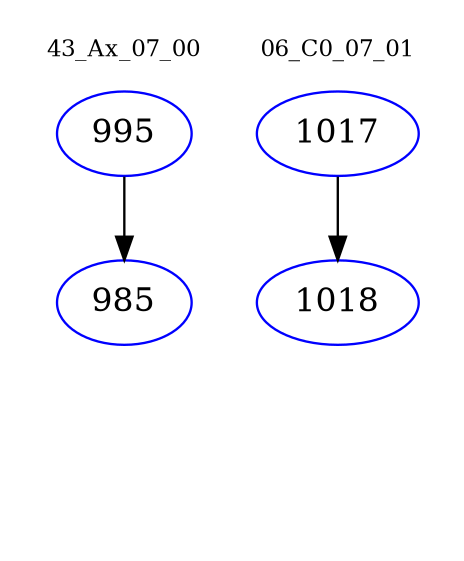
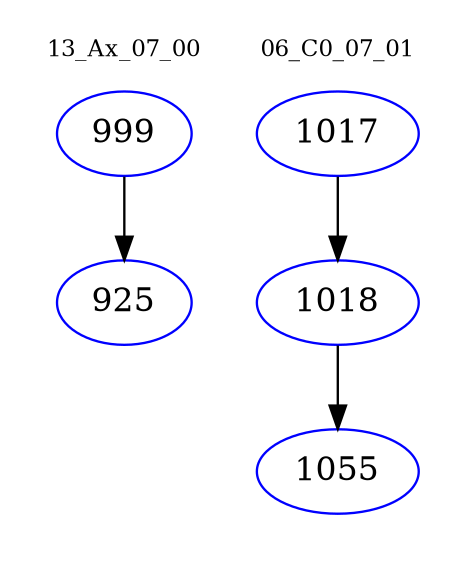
cluster "43_Ax_07_00": label "43_Ax_07_00" -> "13_Ax_07_00"
node "995": label "995" -> "999"
node "985": label "985" -> "925"
node "1055": added
